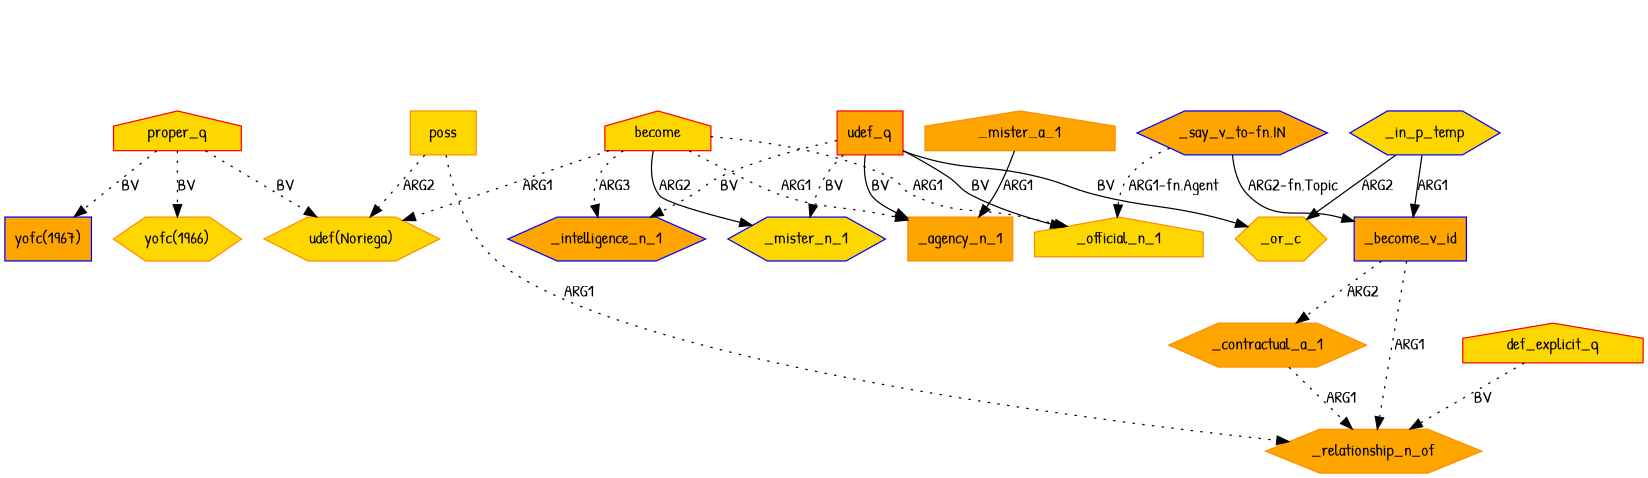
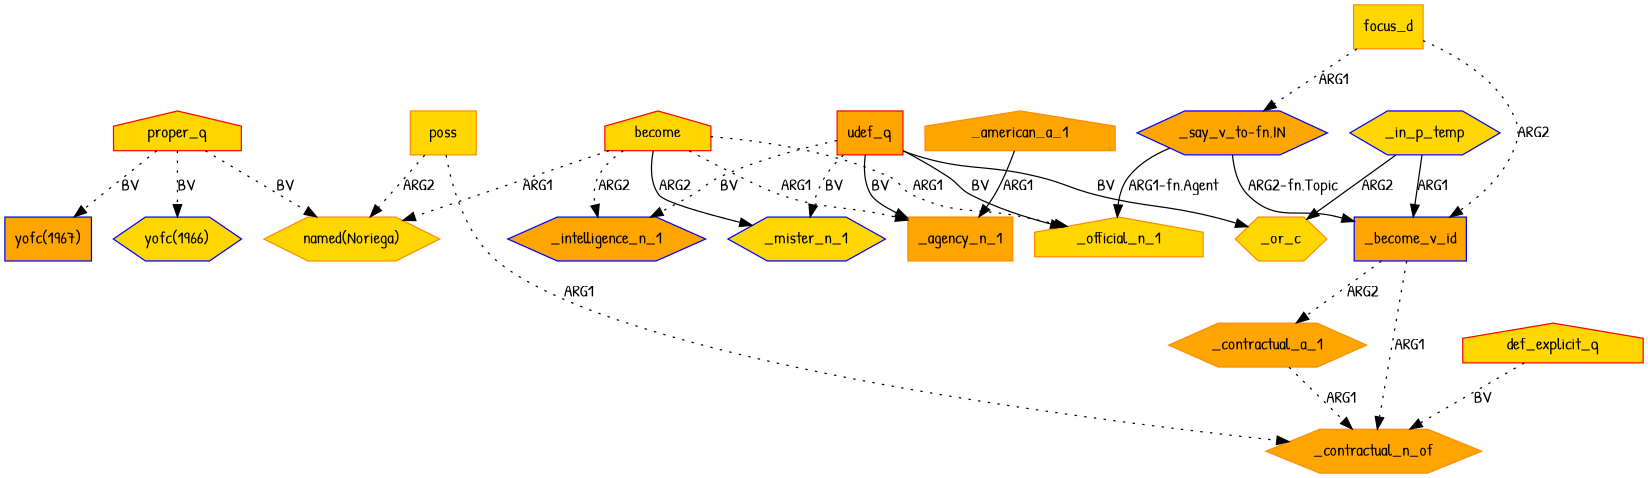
node "focus_d": added
node "_mister_a_1": label "_mister_a_1" -> "_american_a_1"
edge "_say_v_to-fn.IN" -> "_official_n_1": style dotted -> solid
edge "become" -> "_intelligence_n_1": label "ARG3" -> "ARG2"
node "yofc(1966)": color darkorange -> blue
node "udef(Noriega)": label "udef(Noriega)" -> "named(Noriega)"
node "_relationship_n_of": label "_relationship_n_of" -> "_contractual_n_of"
